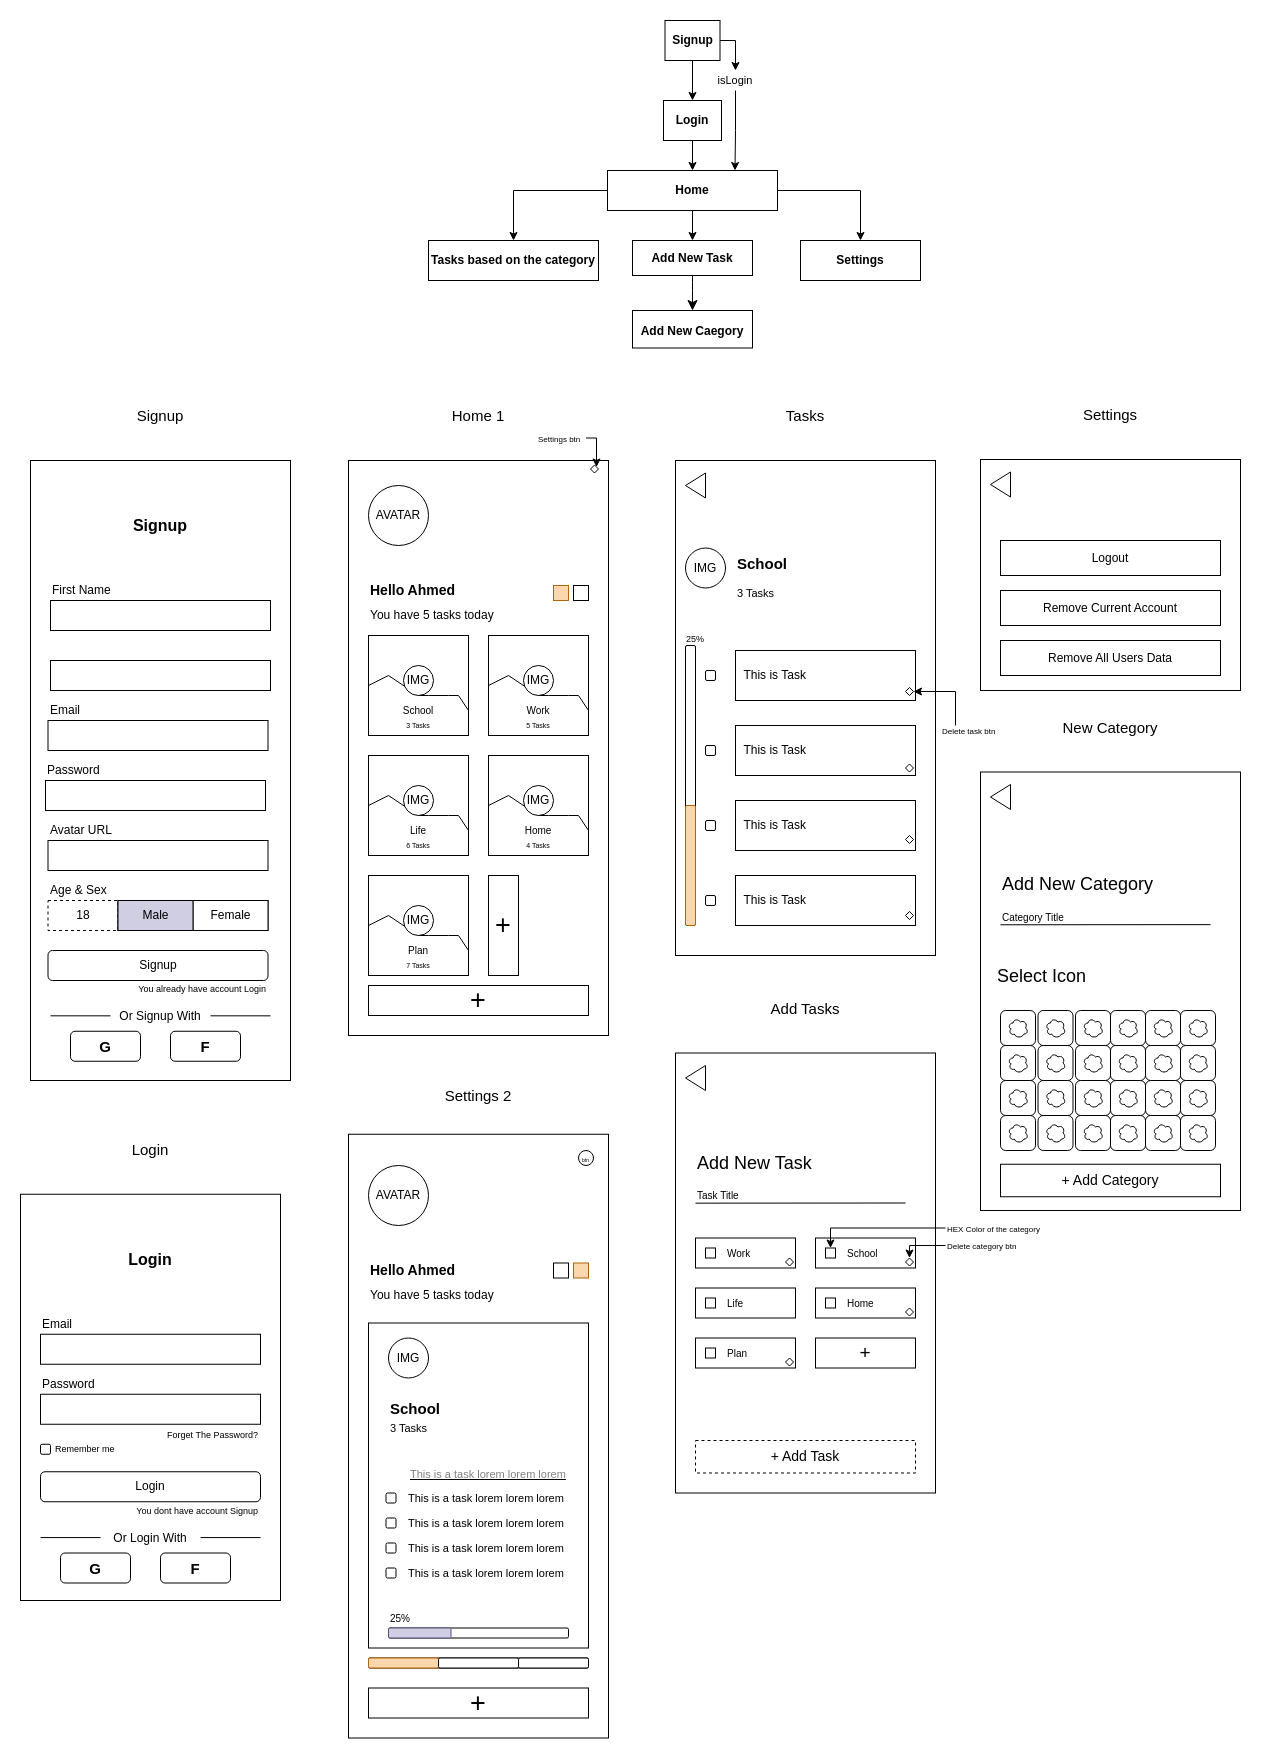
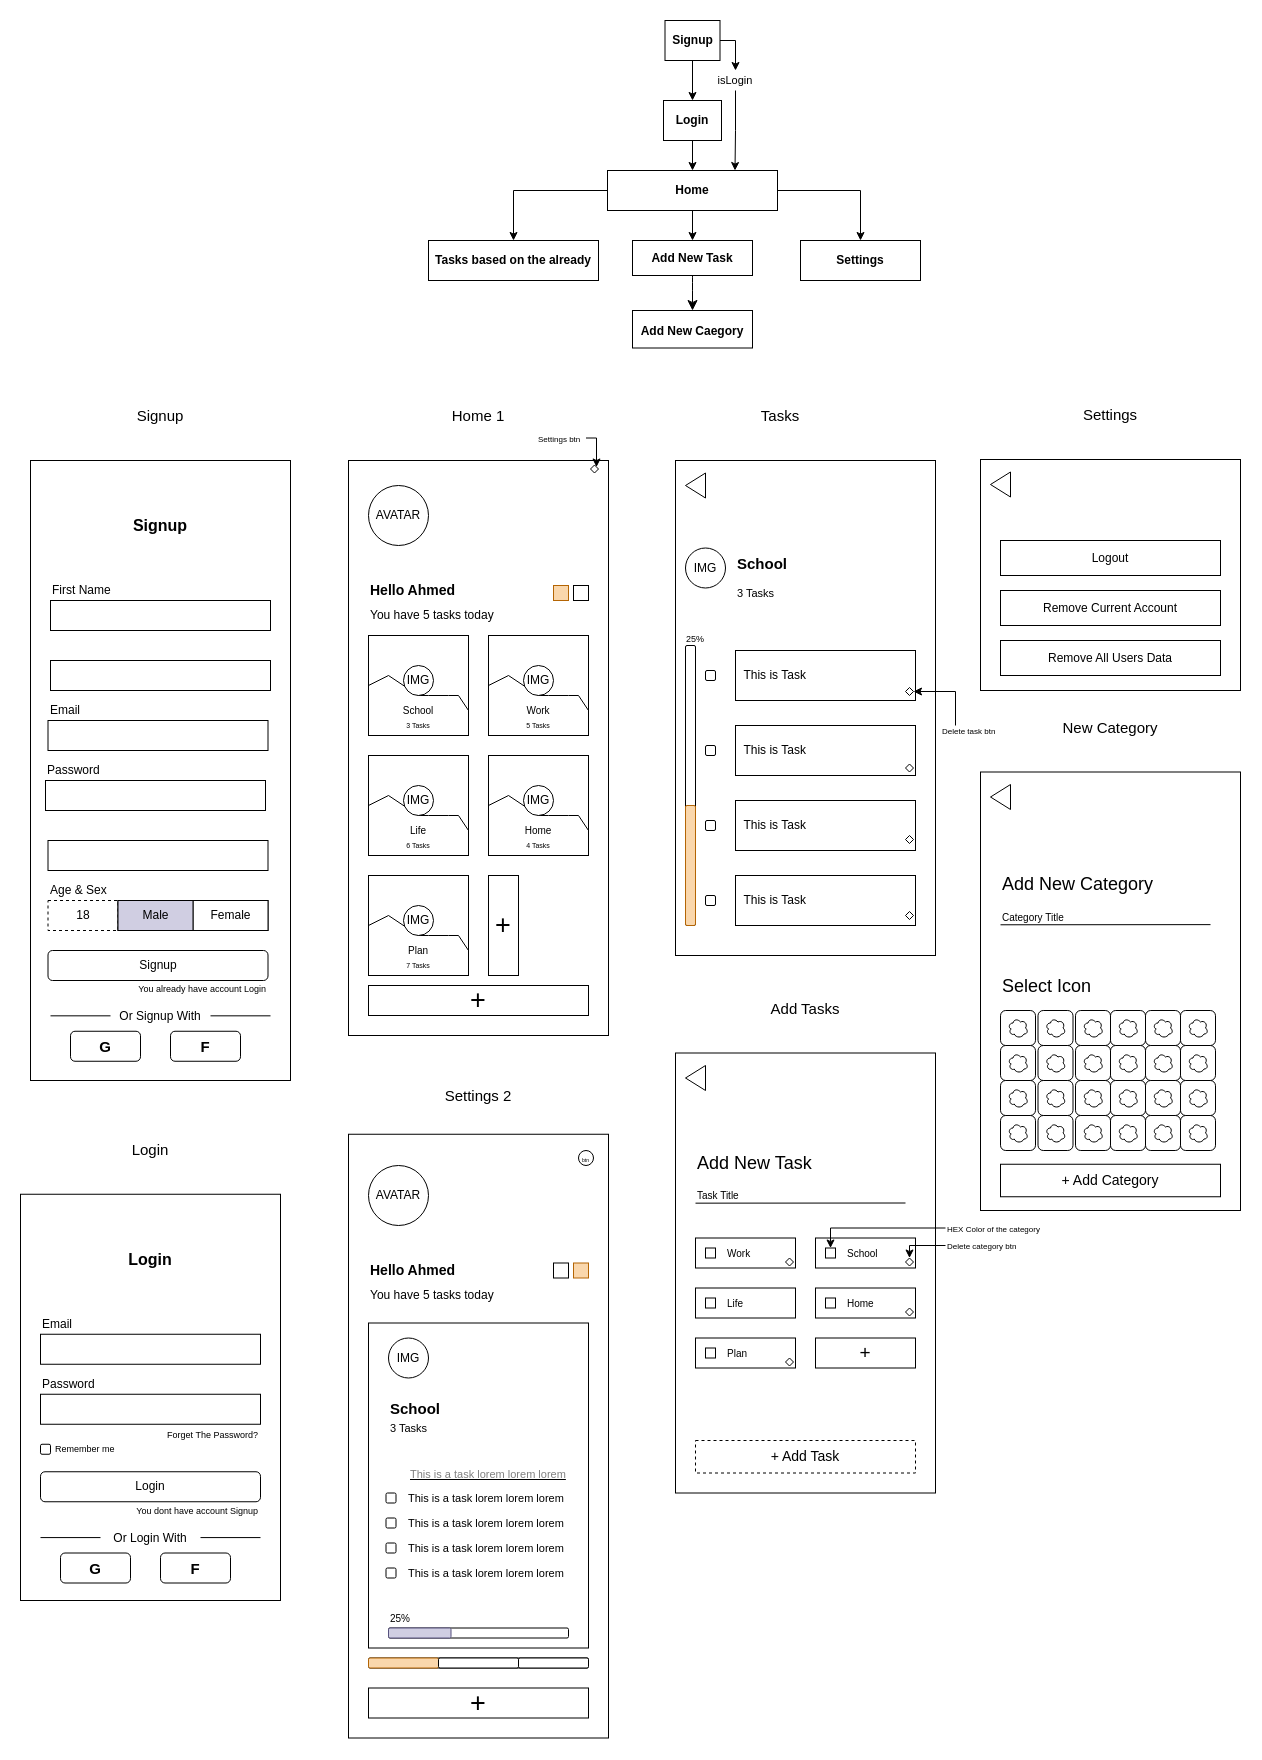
node "Tasks based on the category": label "Tasks based on the category" -> "Tasks based on the already"
node "Tasks": moved (806, 416) -> (781, 416)
node "Avatar URL": removed
node "Select Icon": moved (1101, 976) -> (1106, 986)
